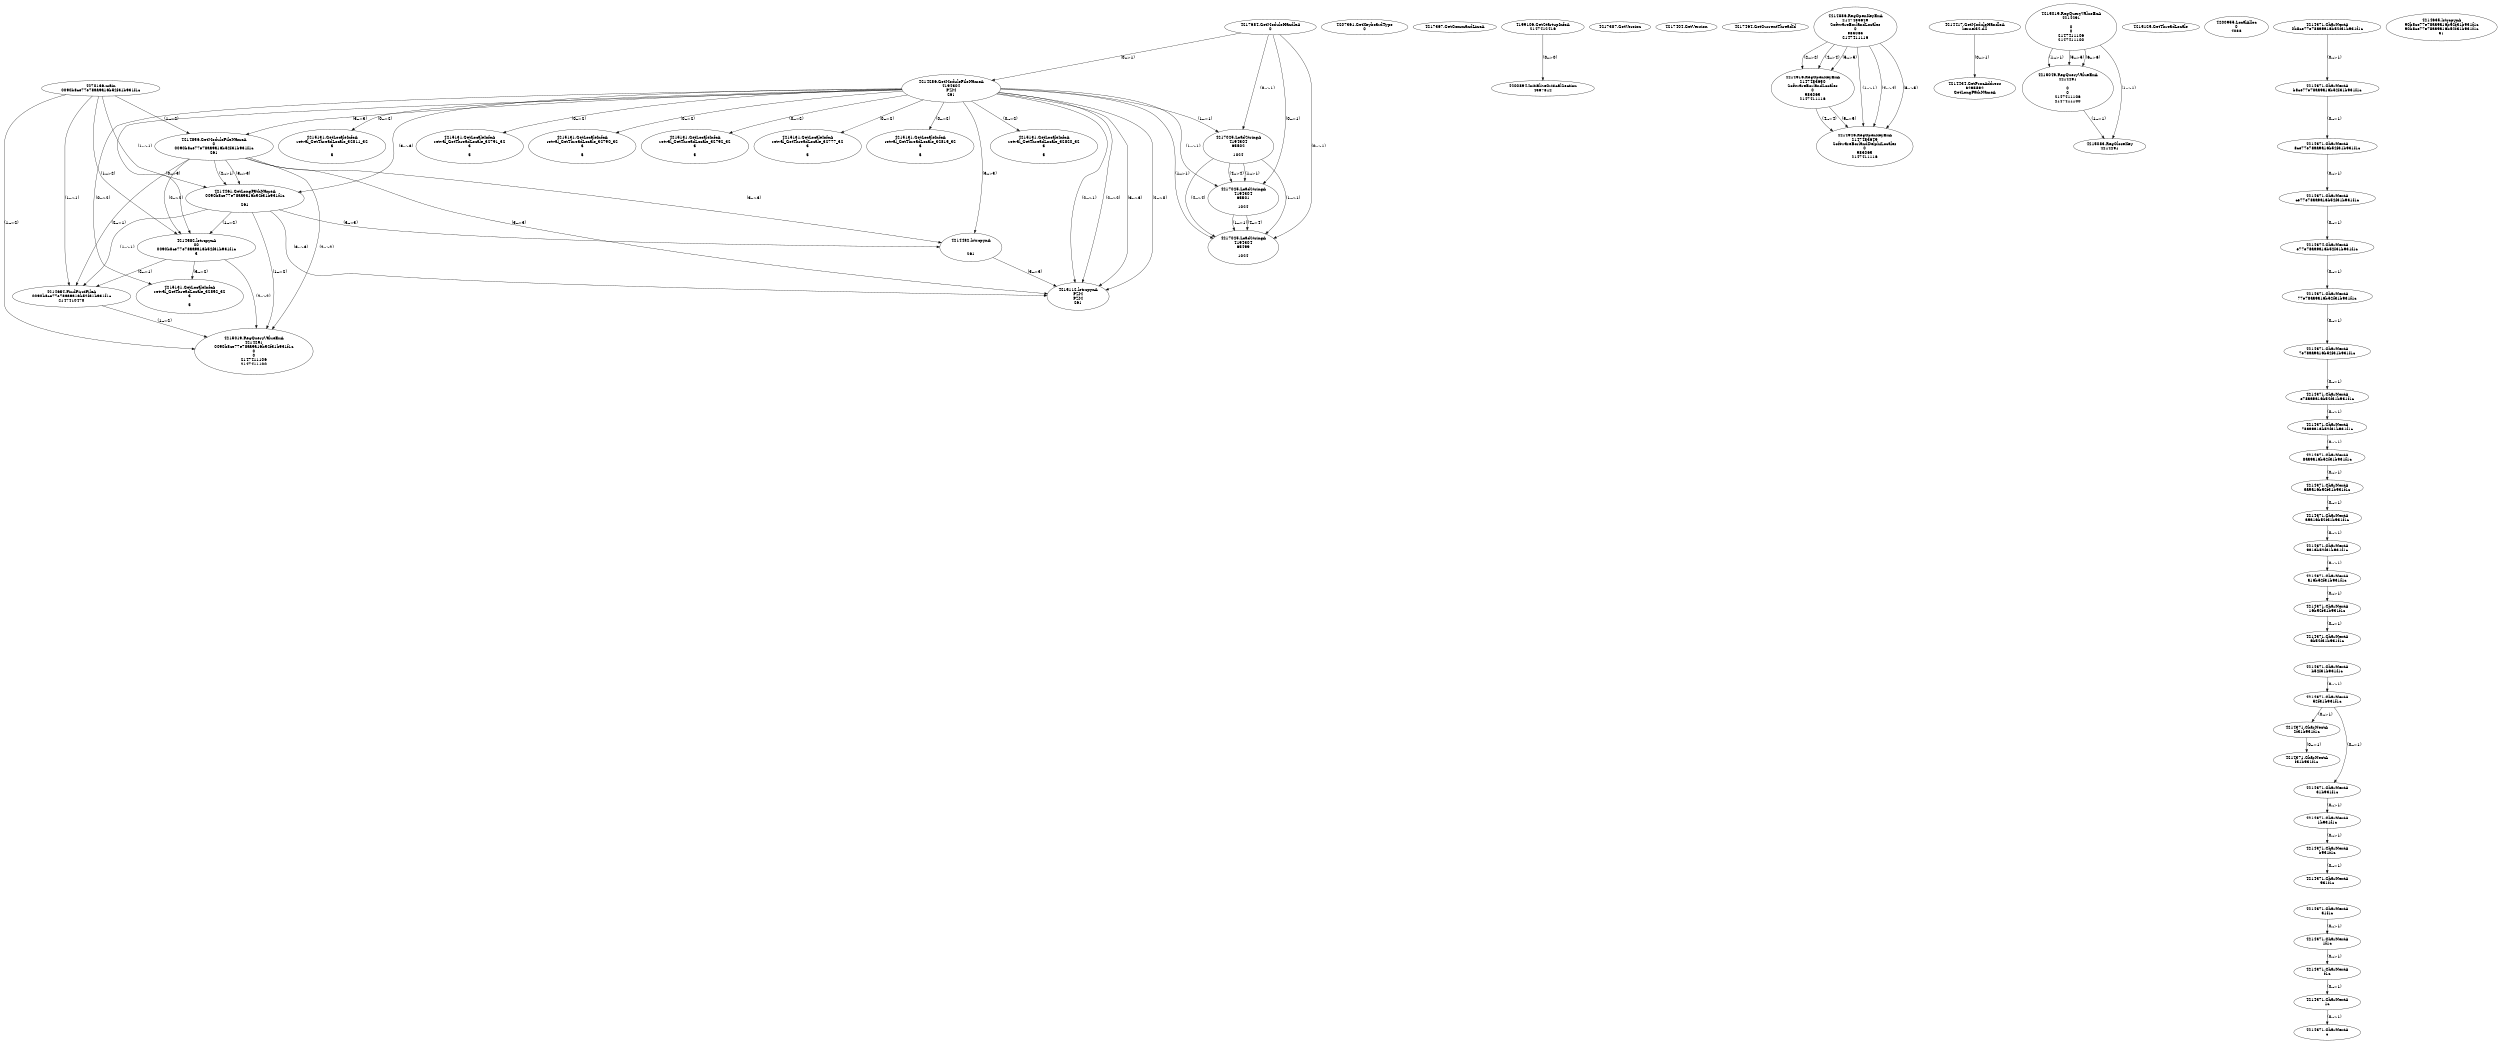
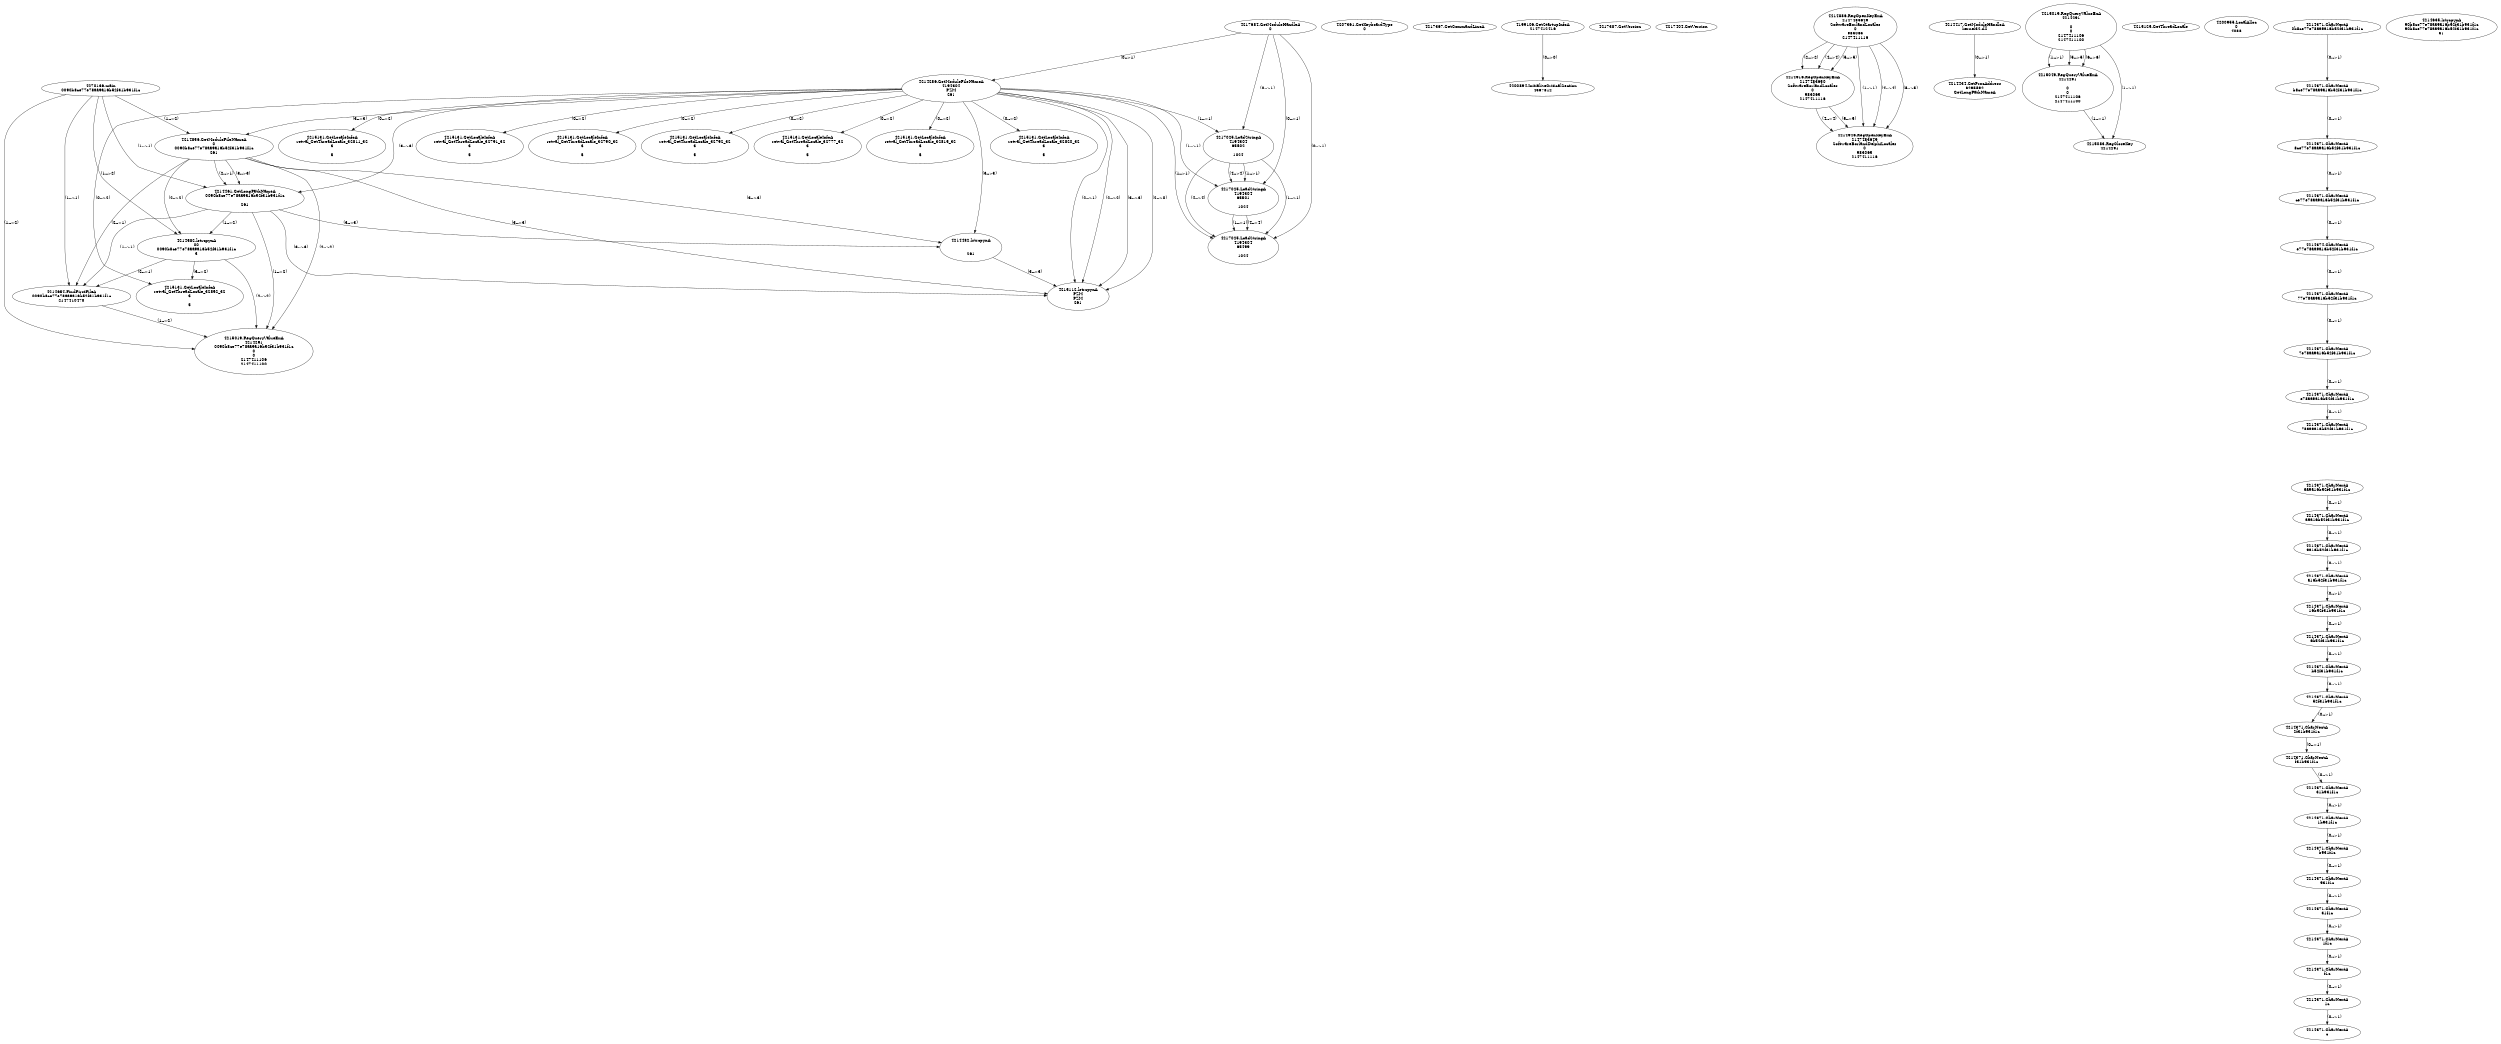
node "4217464.GetCurrentThreadId": removed
edge "4214286.GetModuleFileNameA 4194304 PZM 261" -> "4214582.lstrcpynA 00 0090b8ce77e78aa9a16b52f31b931f1c 3": removed, label "(0-->3)"
node "4214371.CharNextA 8aa9a16b52f31b931f1c": removed
edge "4214371.CharNextA 6b52f31b931f1c" -> "4214371.CharNextA b52f31b931f1c": added, label "(0-->1)"
edge "4214371.CharNextA 52f31b931f1c" -> "4214371.CharNextA 31b931f1c": now "4214371.CharNextA f31b931f1c" -> "4214371.CharNextA 31b931f1c"
edge "4214371.CharNextA 931f1c" -> "4214371.CharNextA 31f1c": added, label "(0-->1)"
